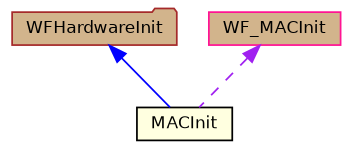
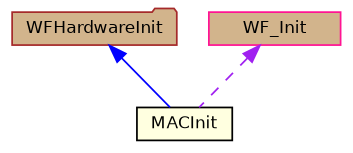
node "WF_MACInit": label "WF_MACInit" -> "WF_Init"
